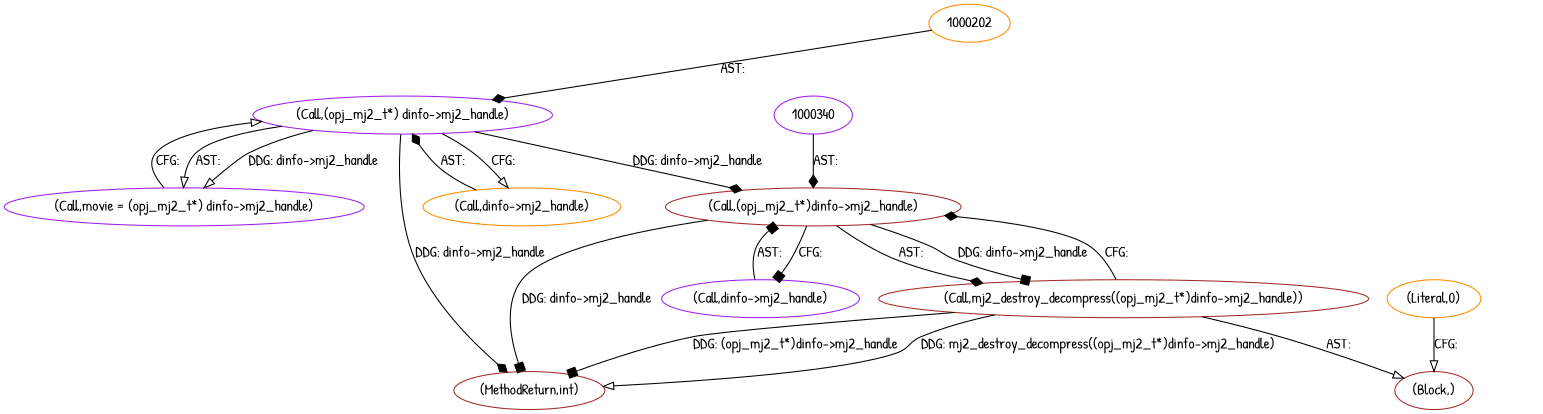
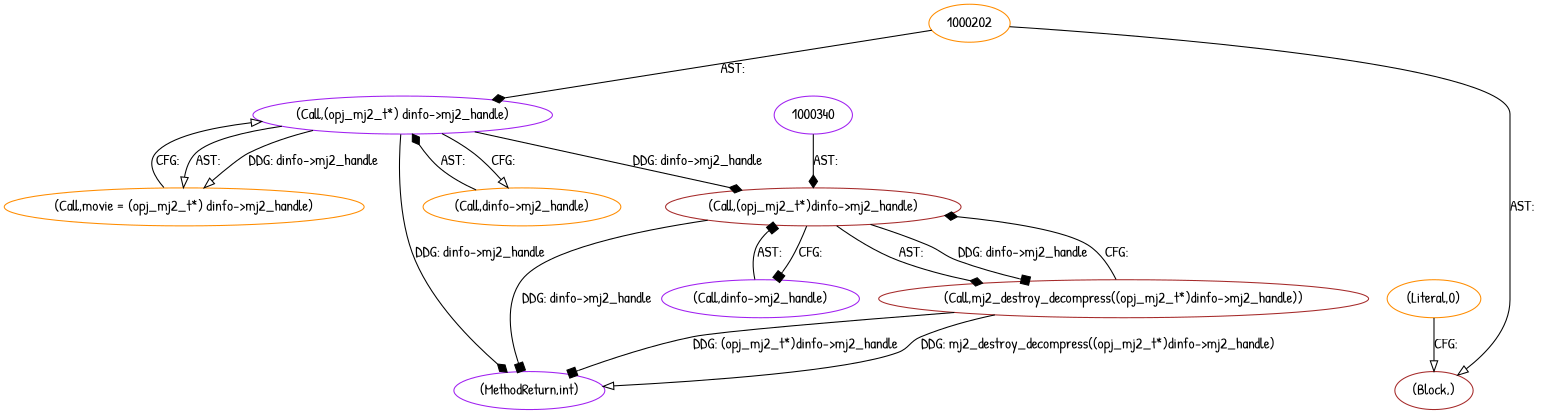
node "(Call,movie = (opj_mj2_t*) dinfo->mj2_handle)": color purple -> darkorange
edge "(Call,mj2_destroy_decompress((opj_mj2_t*)dinfo->mj2_handle))" -> "(Block,)": now "1000202" -> "(Block,)"
node "(MethodReturn,int)": color brown -> purple
